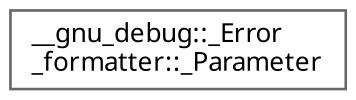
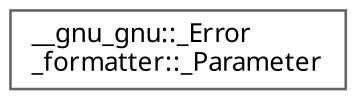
node "__gnu_debug::_Error _formatter::_Parameter": label "__gnu_debug::_Error _formatter::_Parameter" -> "__gnu_gnu::_Error _formatter::_Parameter"
